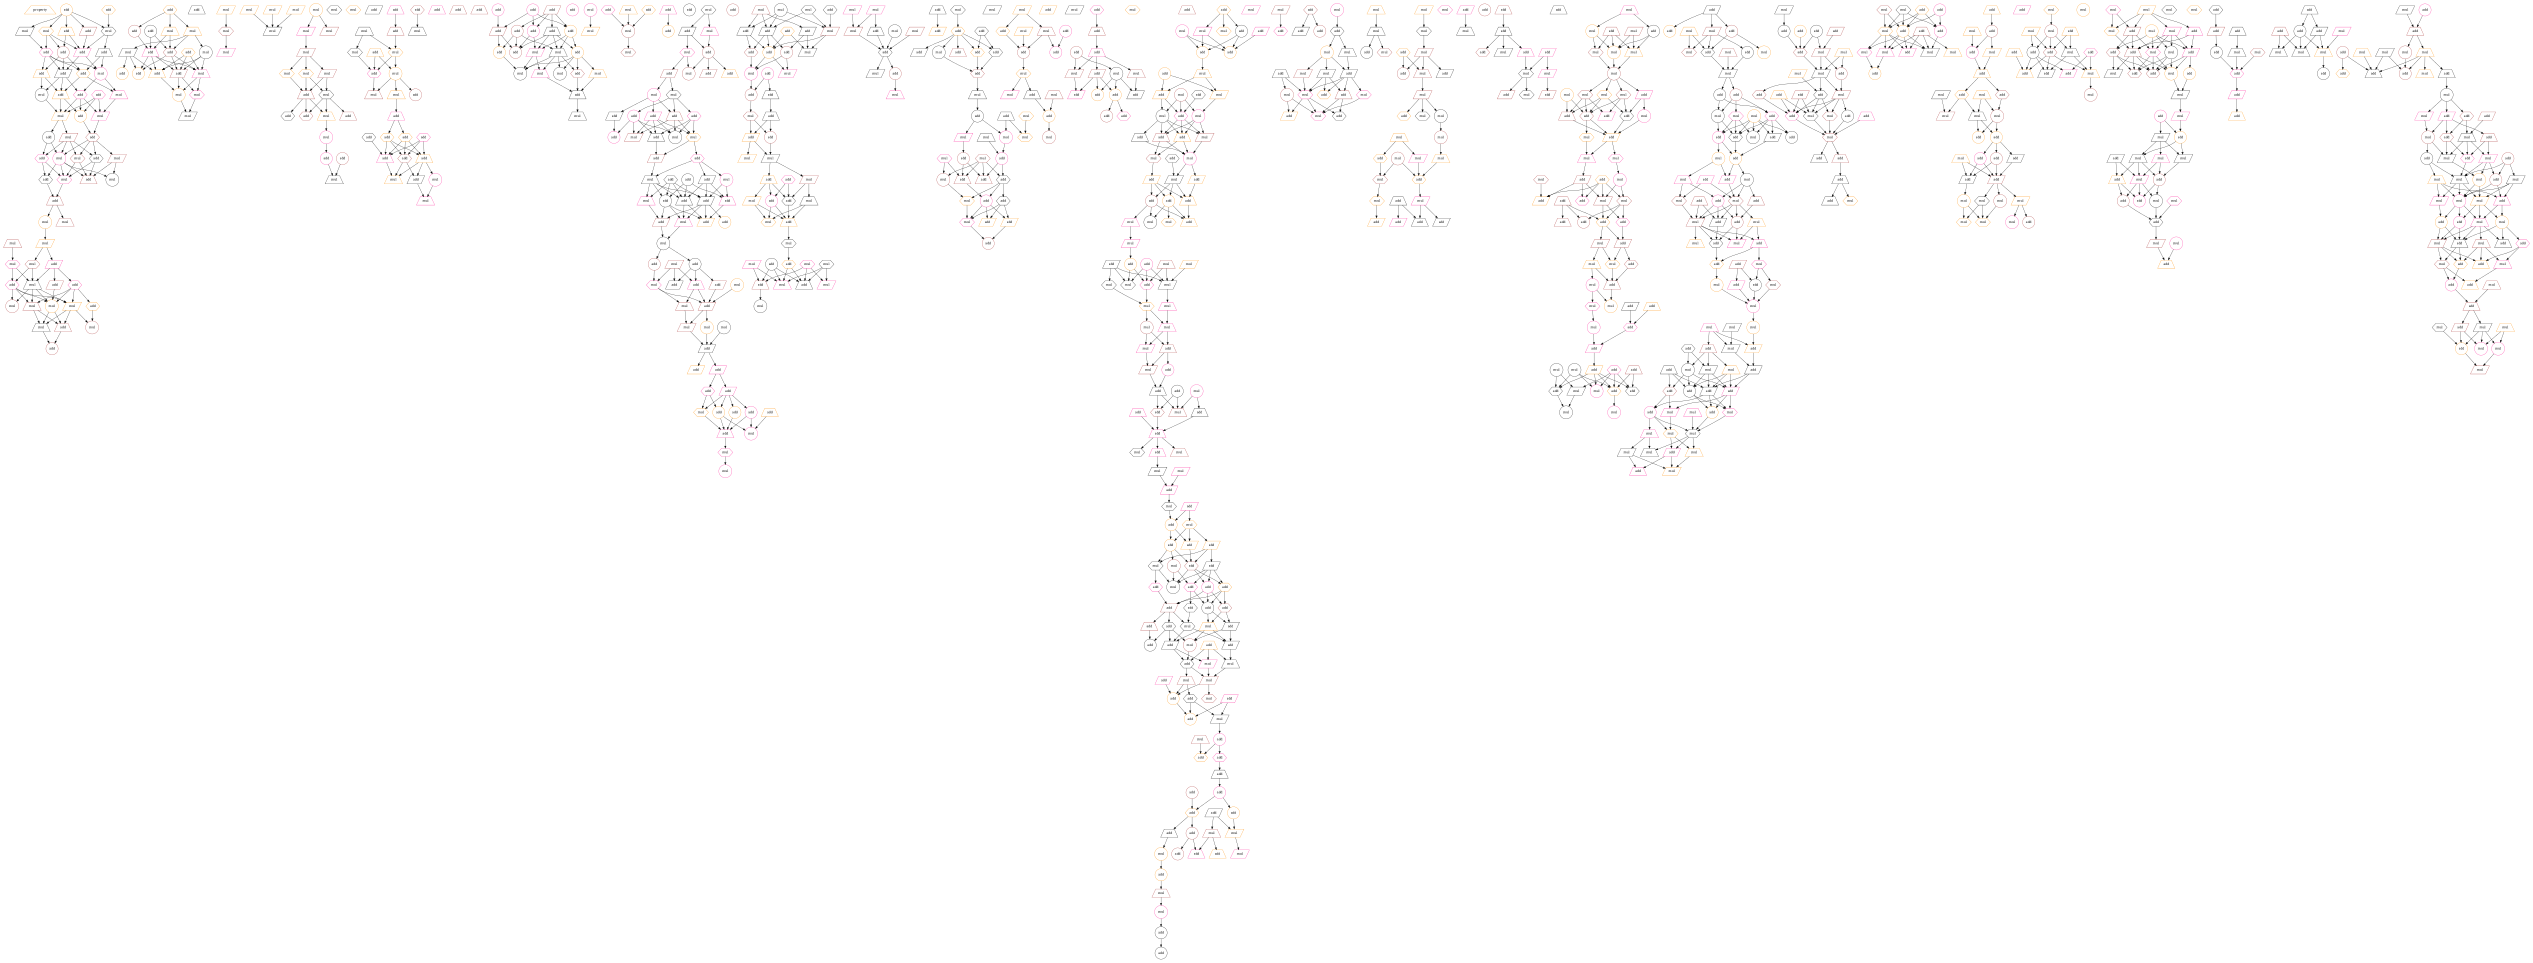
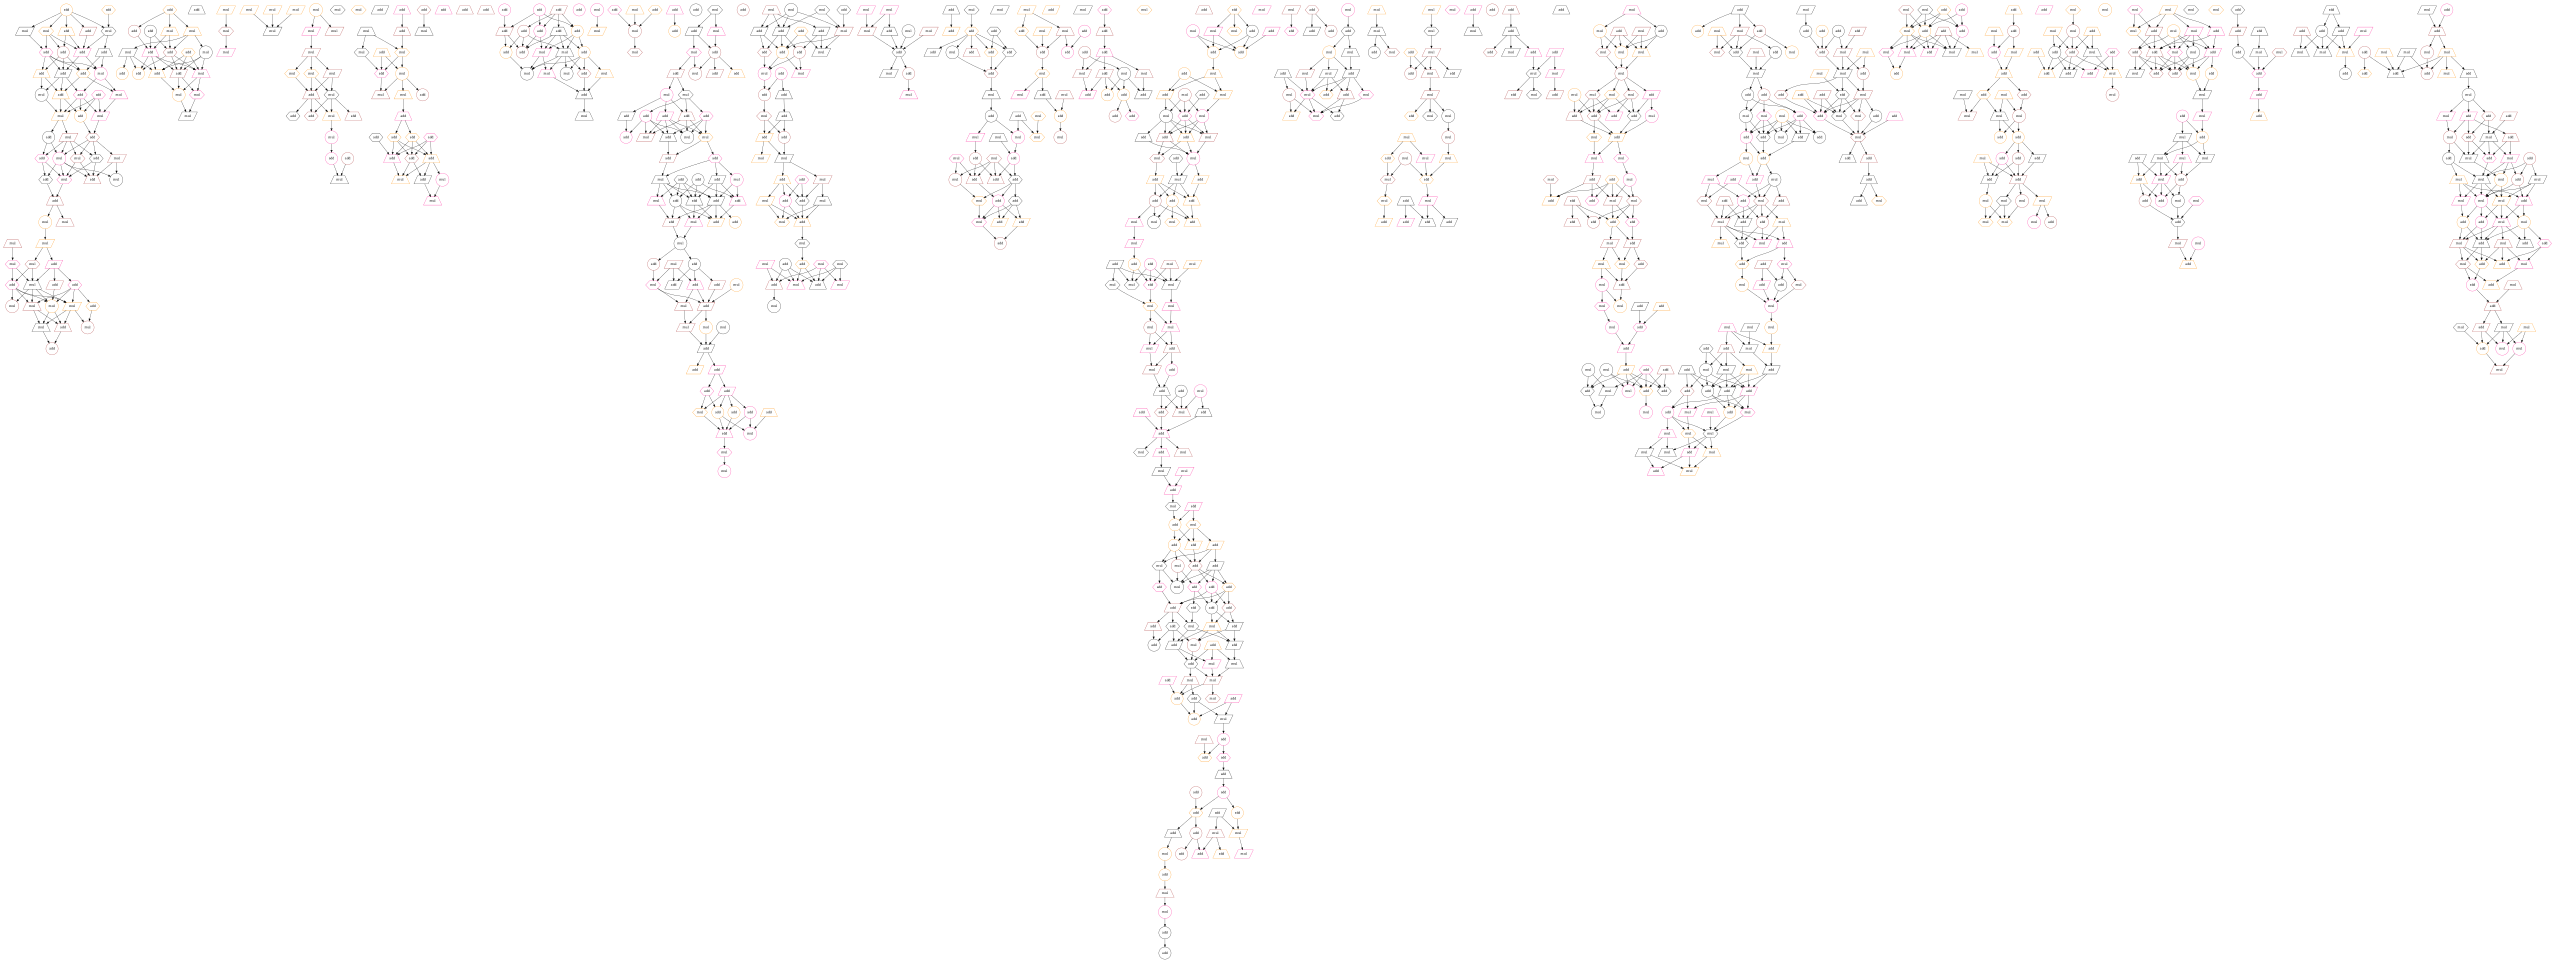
node "property": removed
